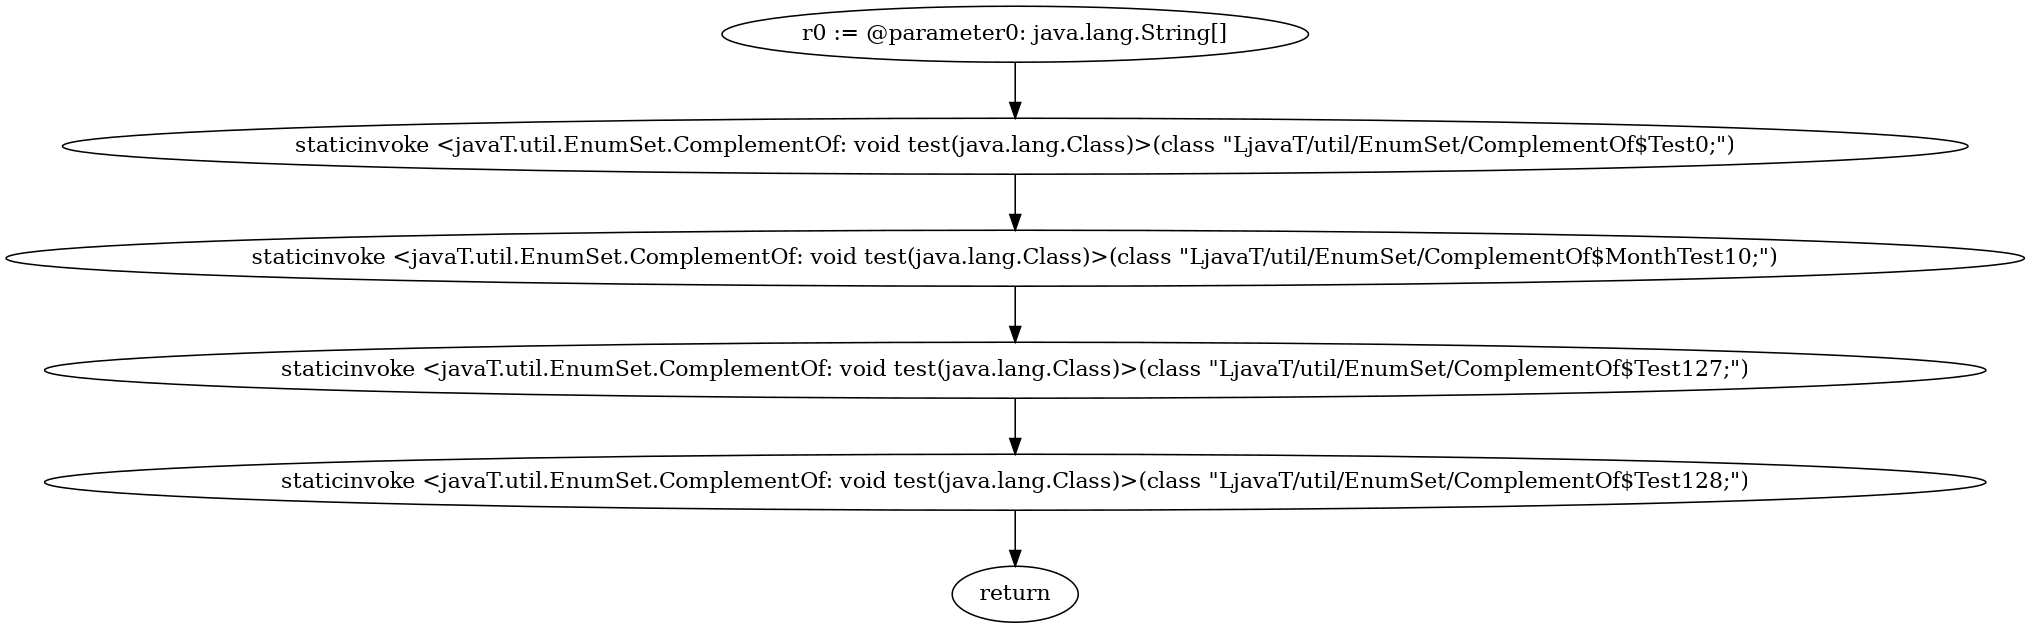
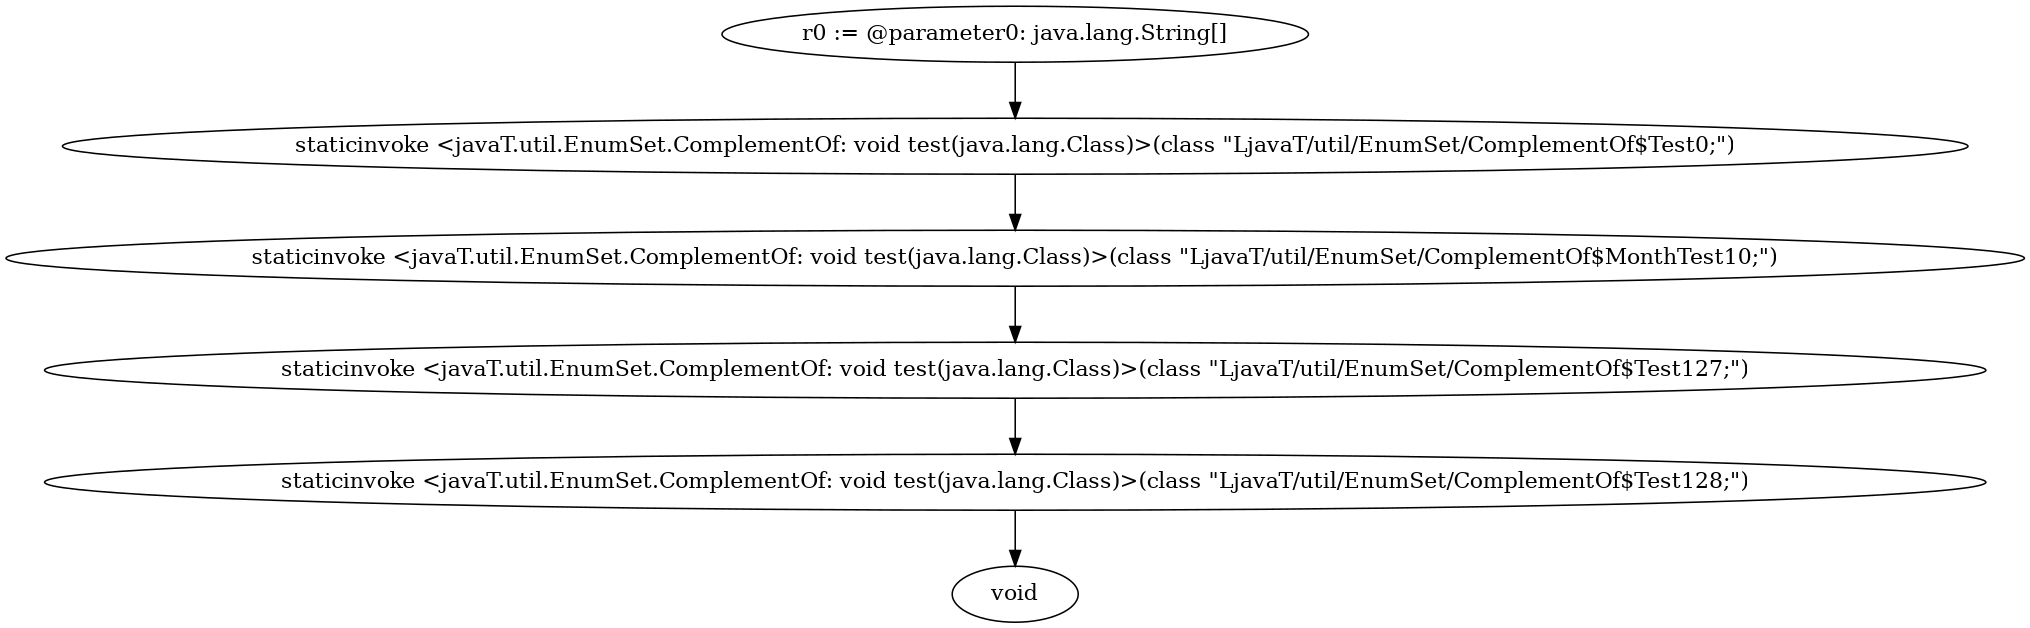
node "return": label "return" -> "void"
